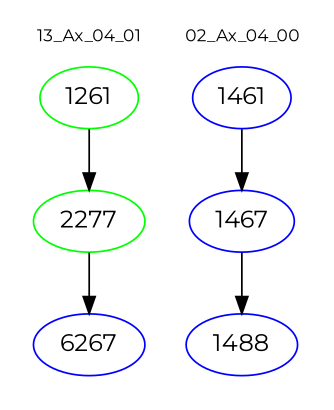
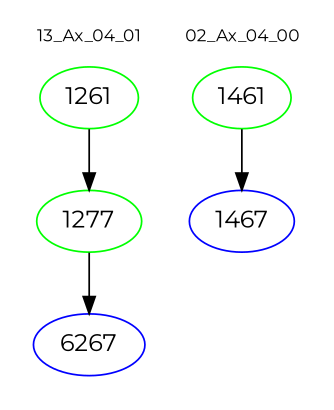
node "1461": color blue -> green
node "2277": label "2277" -> "1277"
node "1488": removed
